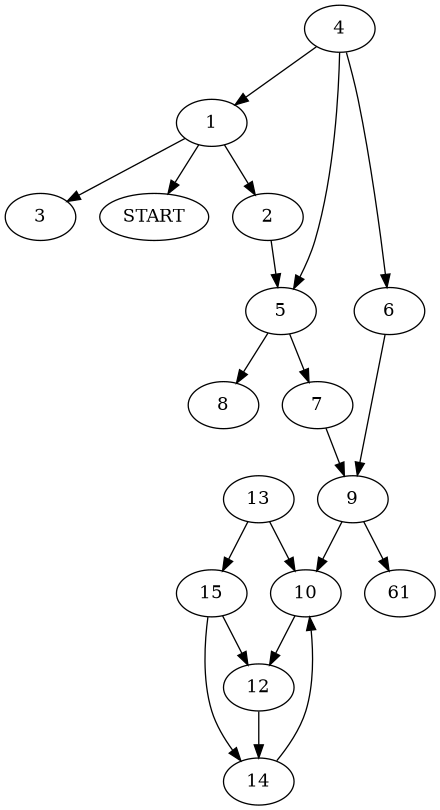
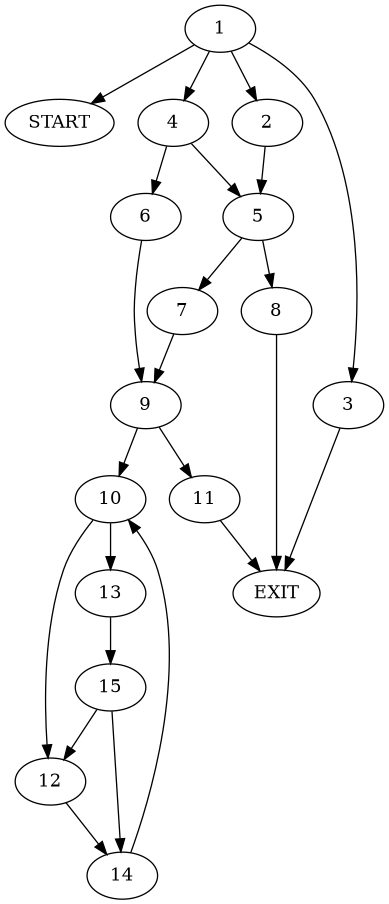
edge "4" -> "1": reversed
edge "13" -> "10": reversed
node "EXIT": added
node "61": label "61" -> "11"
